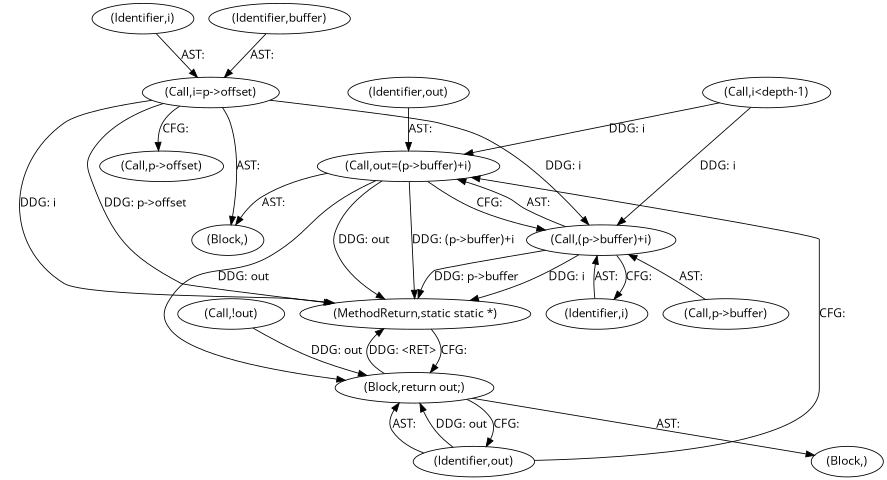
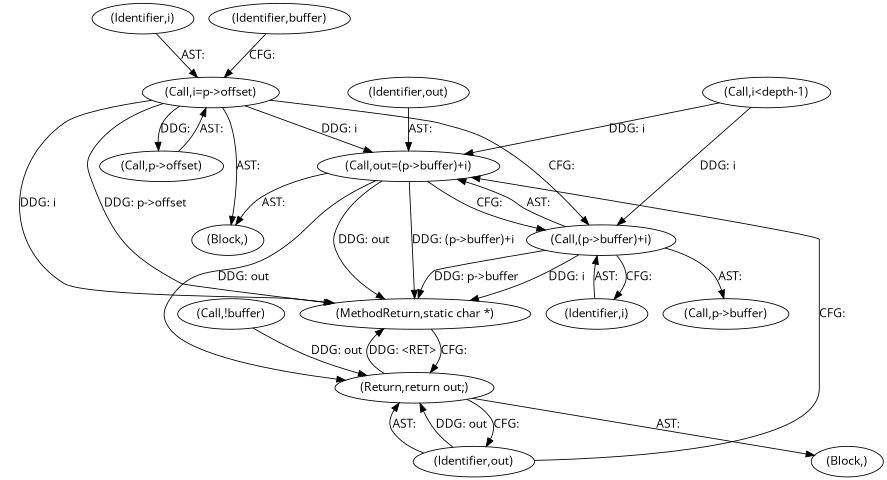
edge "(Identifier,buffer)" -> "(Call,i=p->offset)": label "AST: " -> "CFG: "
edge "(Call,i=p->offset)" -> "(Call,out=(p->buffer)+i)": added, label "DDG: i"
edge "(Call,i=p->offset)" -> "(Call,p->offset)": label "CFG: " -> "DDG: "
edge "(Call,p->offset)" -> "(Call,i=p->offset)": added, label "AST:"
edge "(Call,i=p->offset)" -> "(Call,(p->buffer)+i)": label "DDG: i" -> "CFG: "
edge "(Call,p->buffer)" -> "(Call,(p->buffer)+i)": reversed
node "(Call,!out)": label "(Call,!out)" -> "(Call,!buffer)"
node "(MethodReturn,static static *)": label "(MethodReturn,static static *)" -> "(MethodReturn,static char *)"
node "(Block,return out;)": label "(Block,return out;)" -> "(Return,return out;)"
